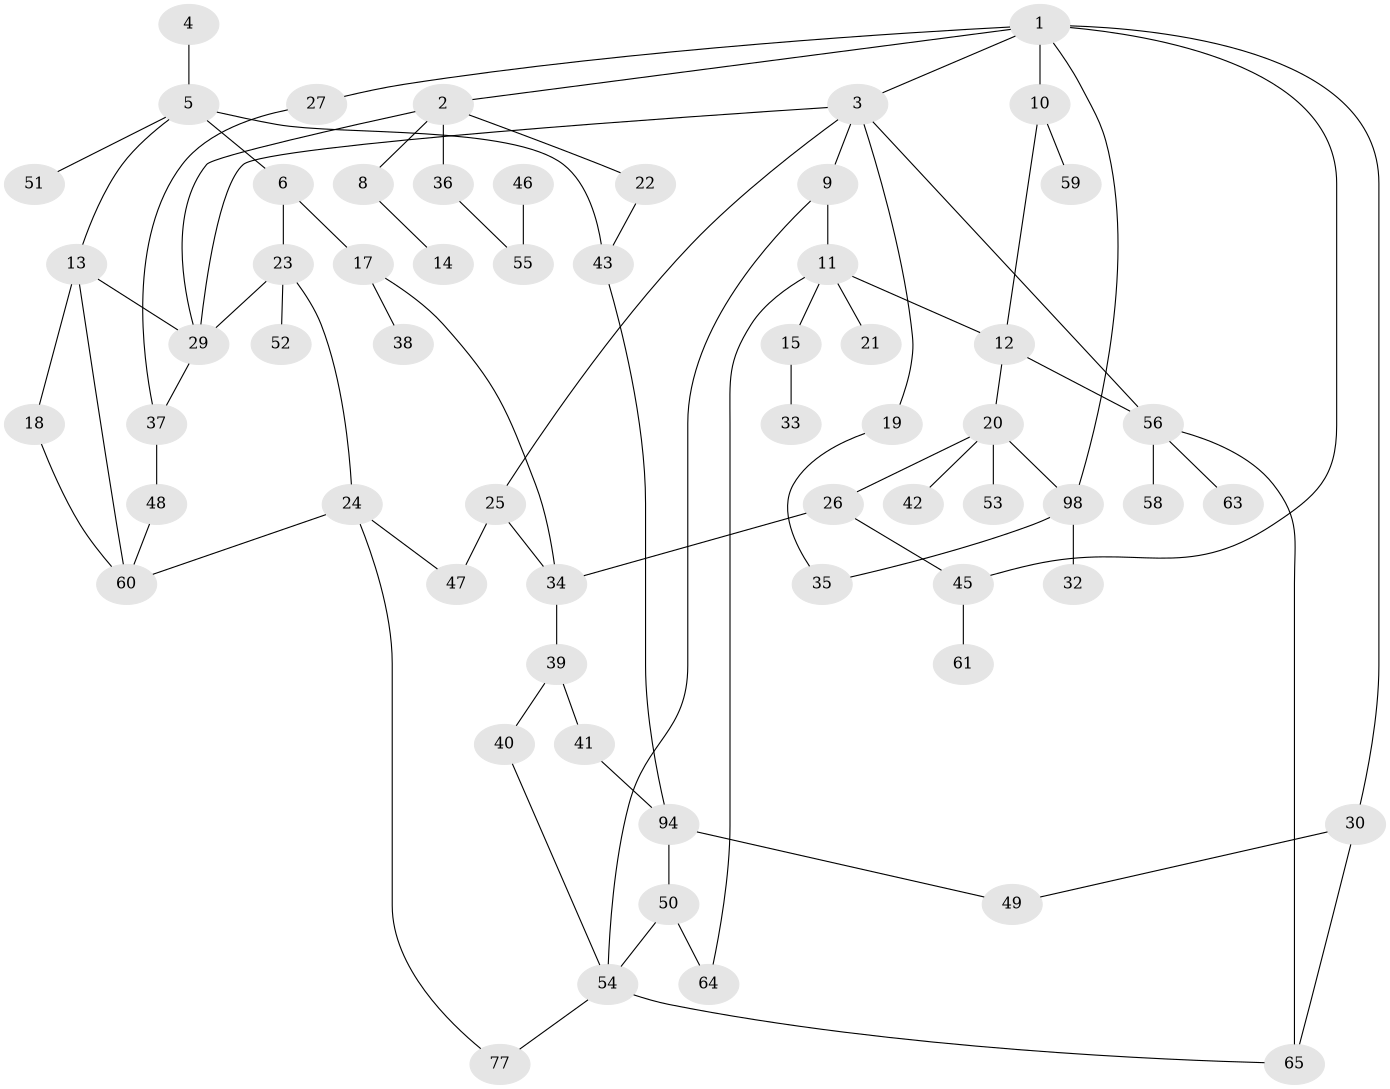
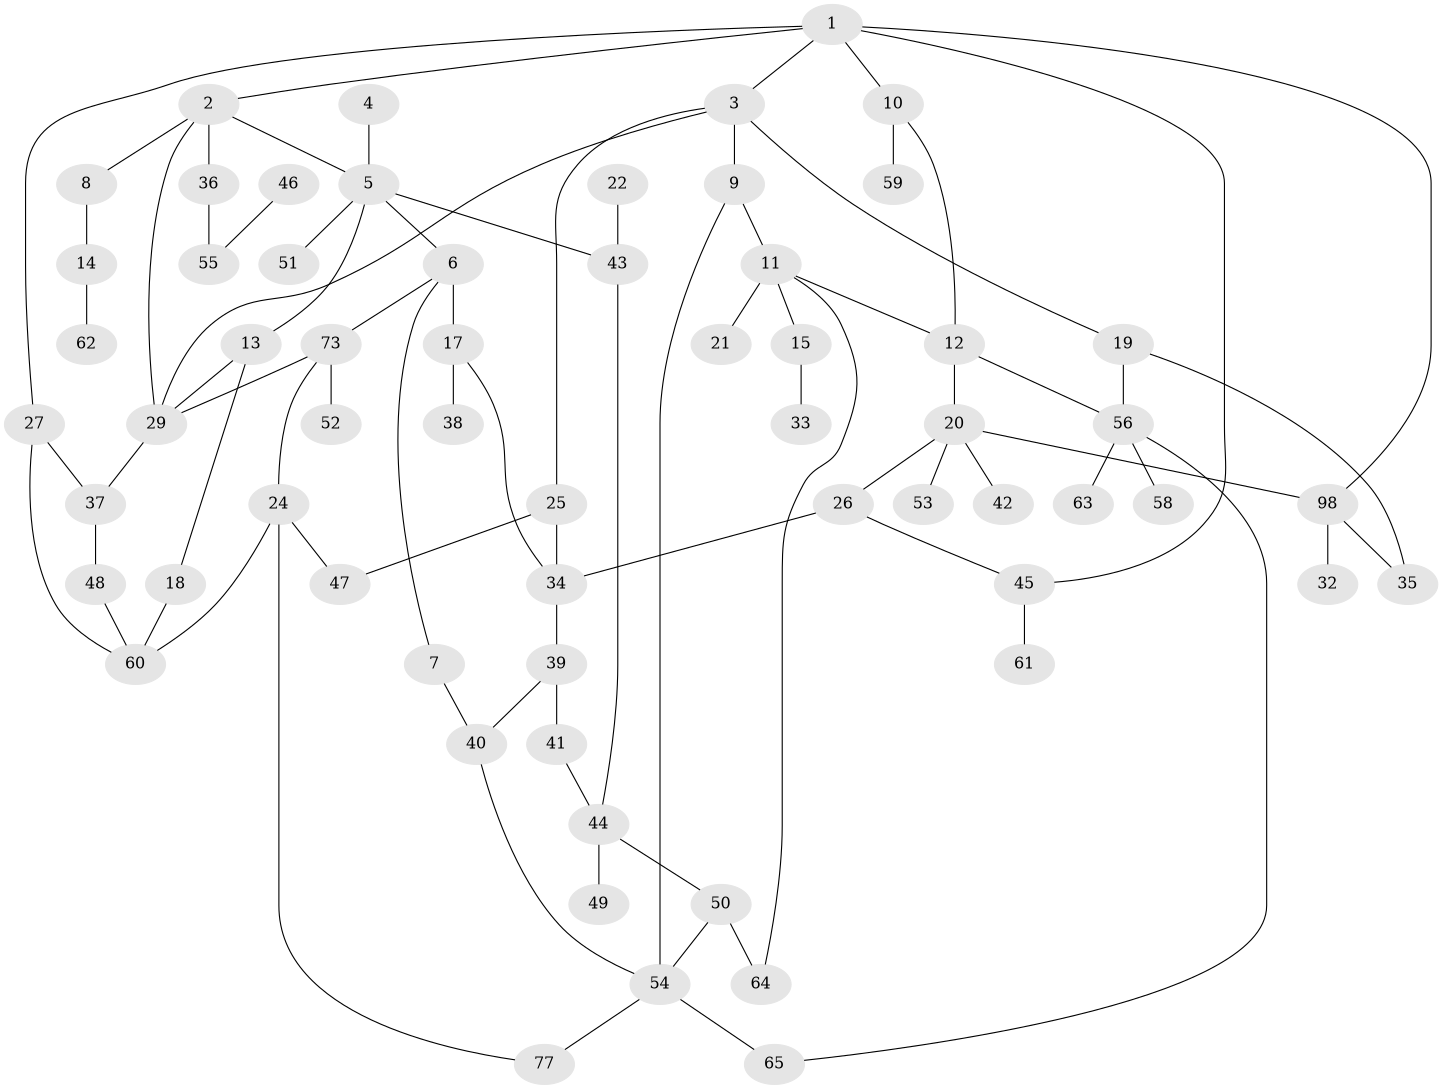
edge "2" -- "22": now "2" -- "5"
node "23": label "23" -> "73"
edge "3" -- "56": now "19" -- "56"
node "62": added
edge "13" -- "60": now "27" -- "60"
node "7": added
node "94": label "94" -> "44"
node "30": removed
